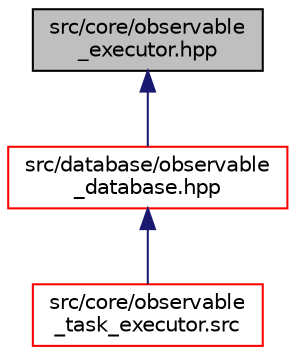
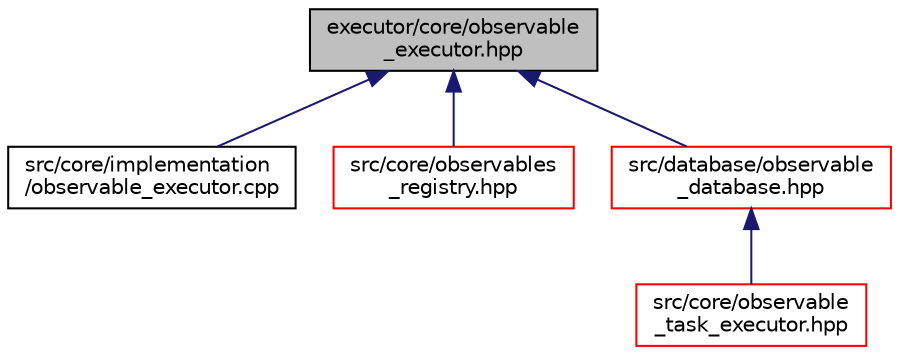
node "src/core/observable _executor.hpp": label "src/core/observable _executor.hpp" -> "executor/core/observable _executor.hpp"
node "src/core/implementation /observable_executor.cpp": added
node "src/core/observables _registry.hpp": added
node "src/core/observable _task_executor.src": label "src/core/observable _task_executor.src" -> "src/core/observable _task_executor.hpp"
